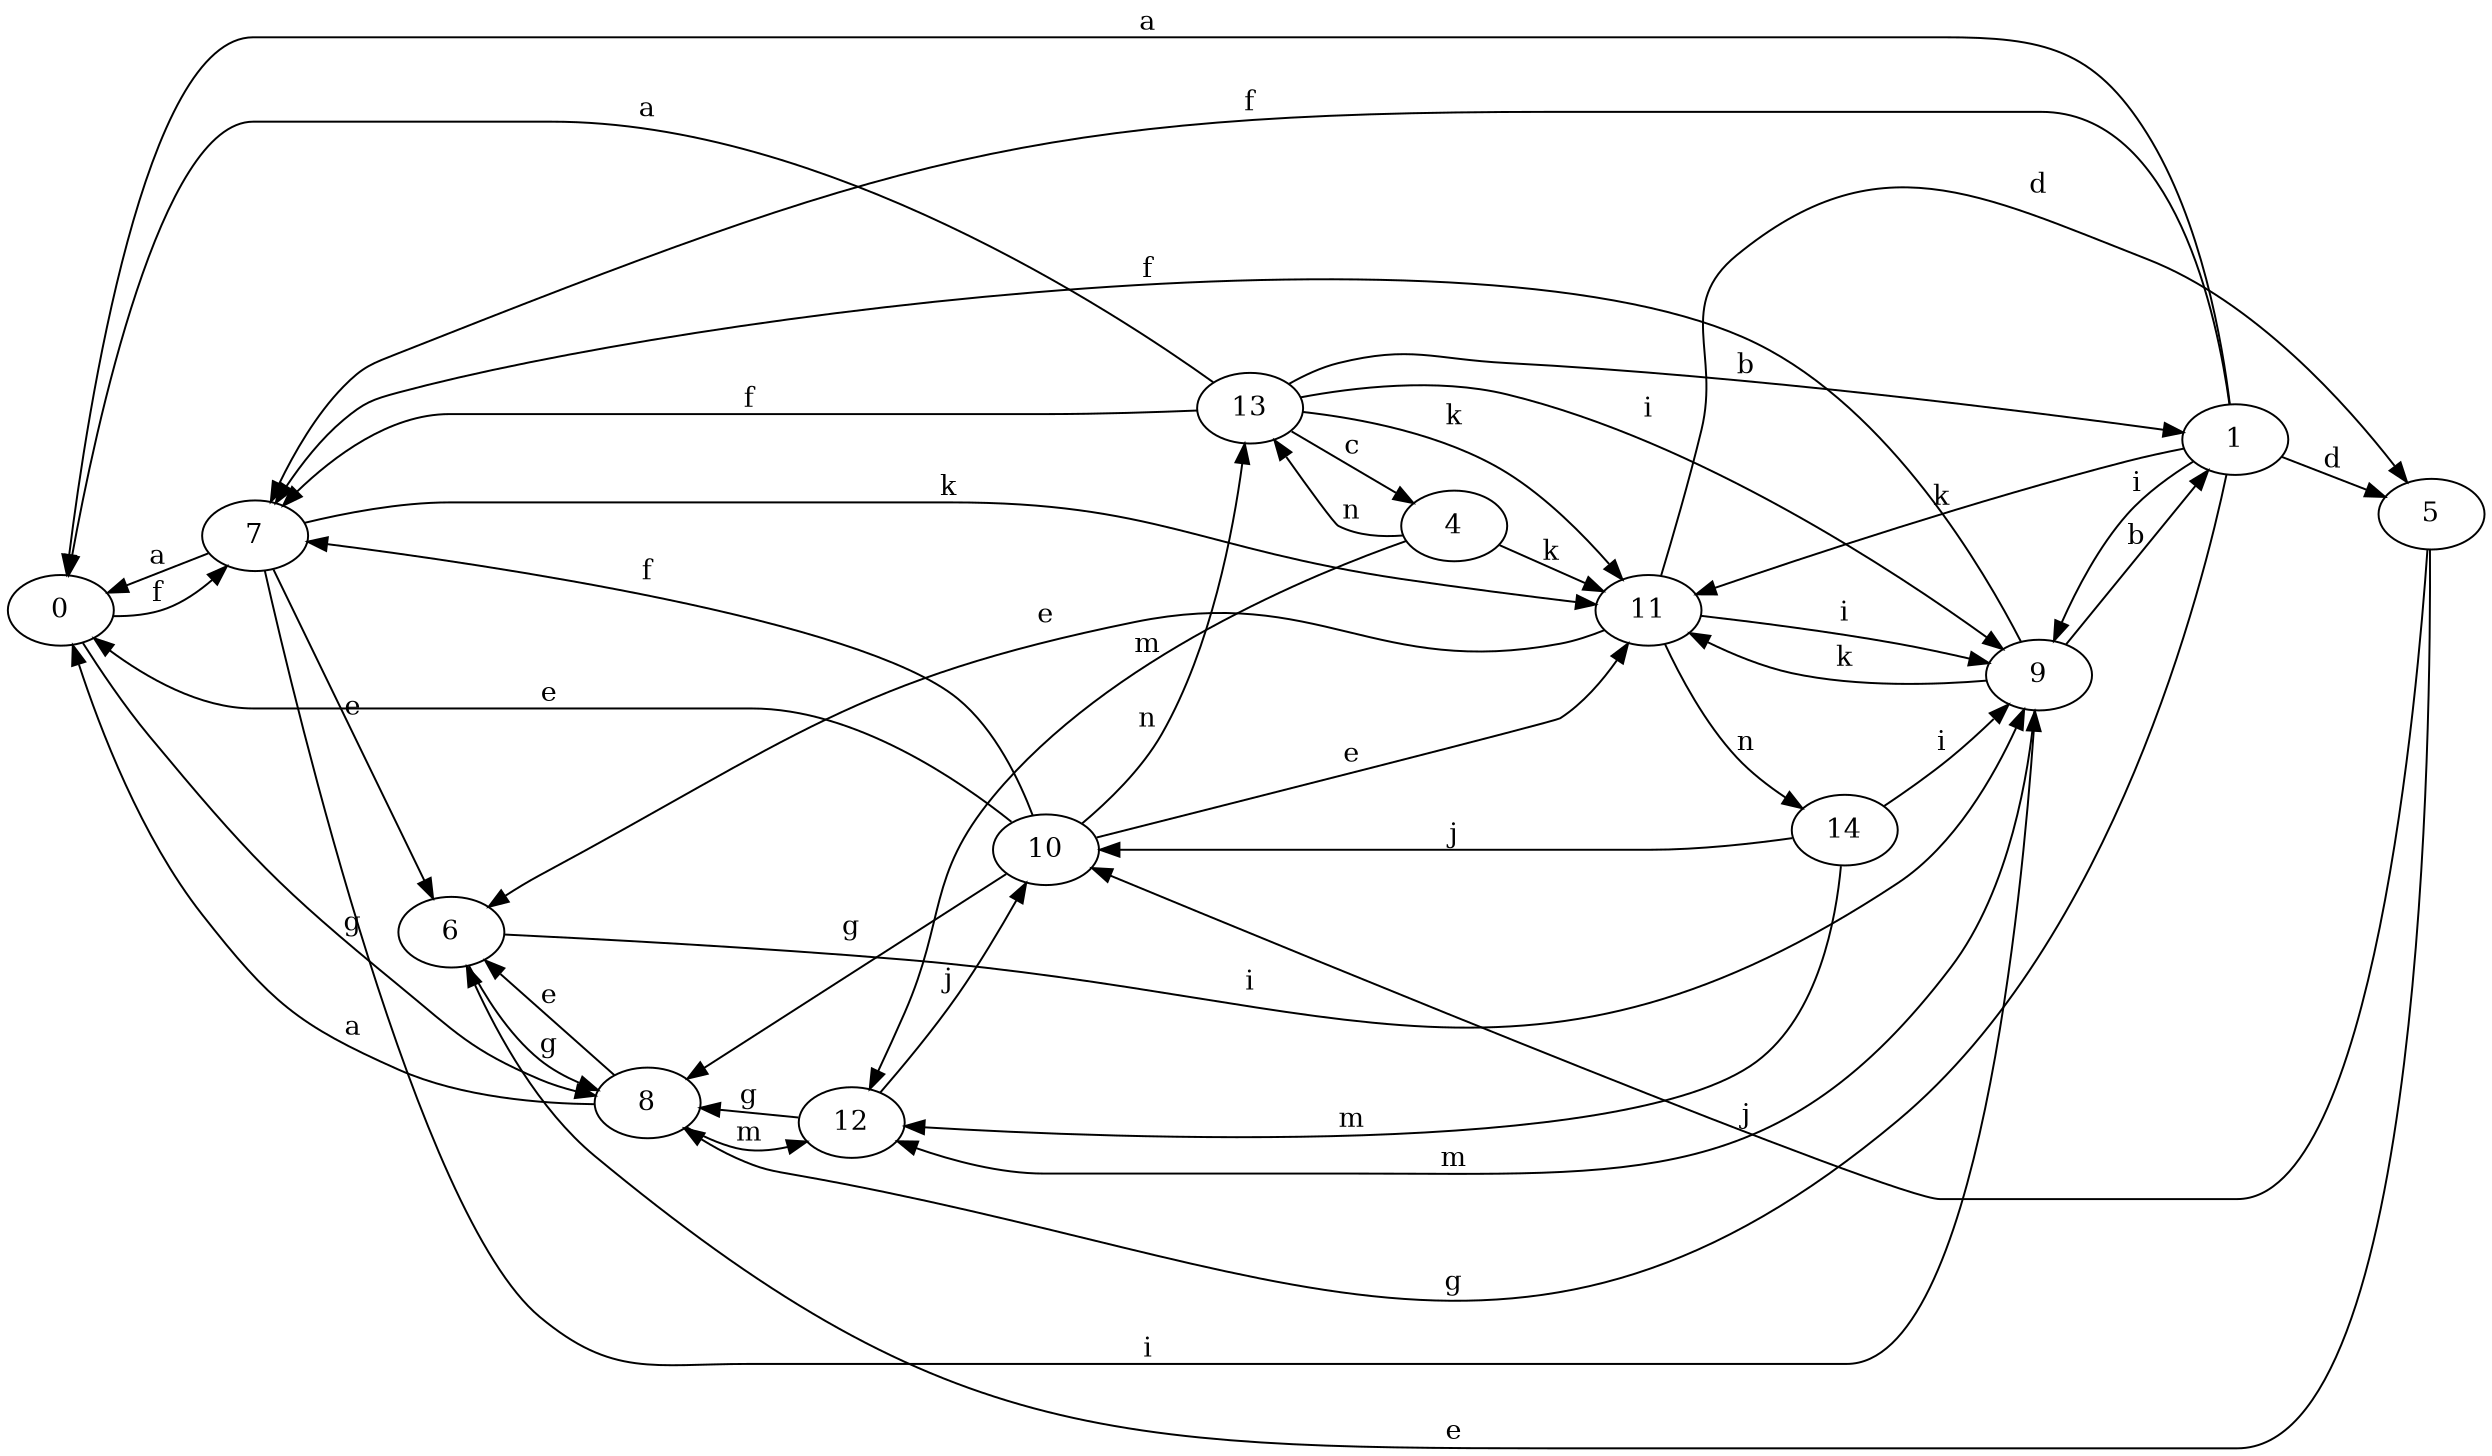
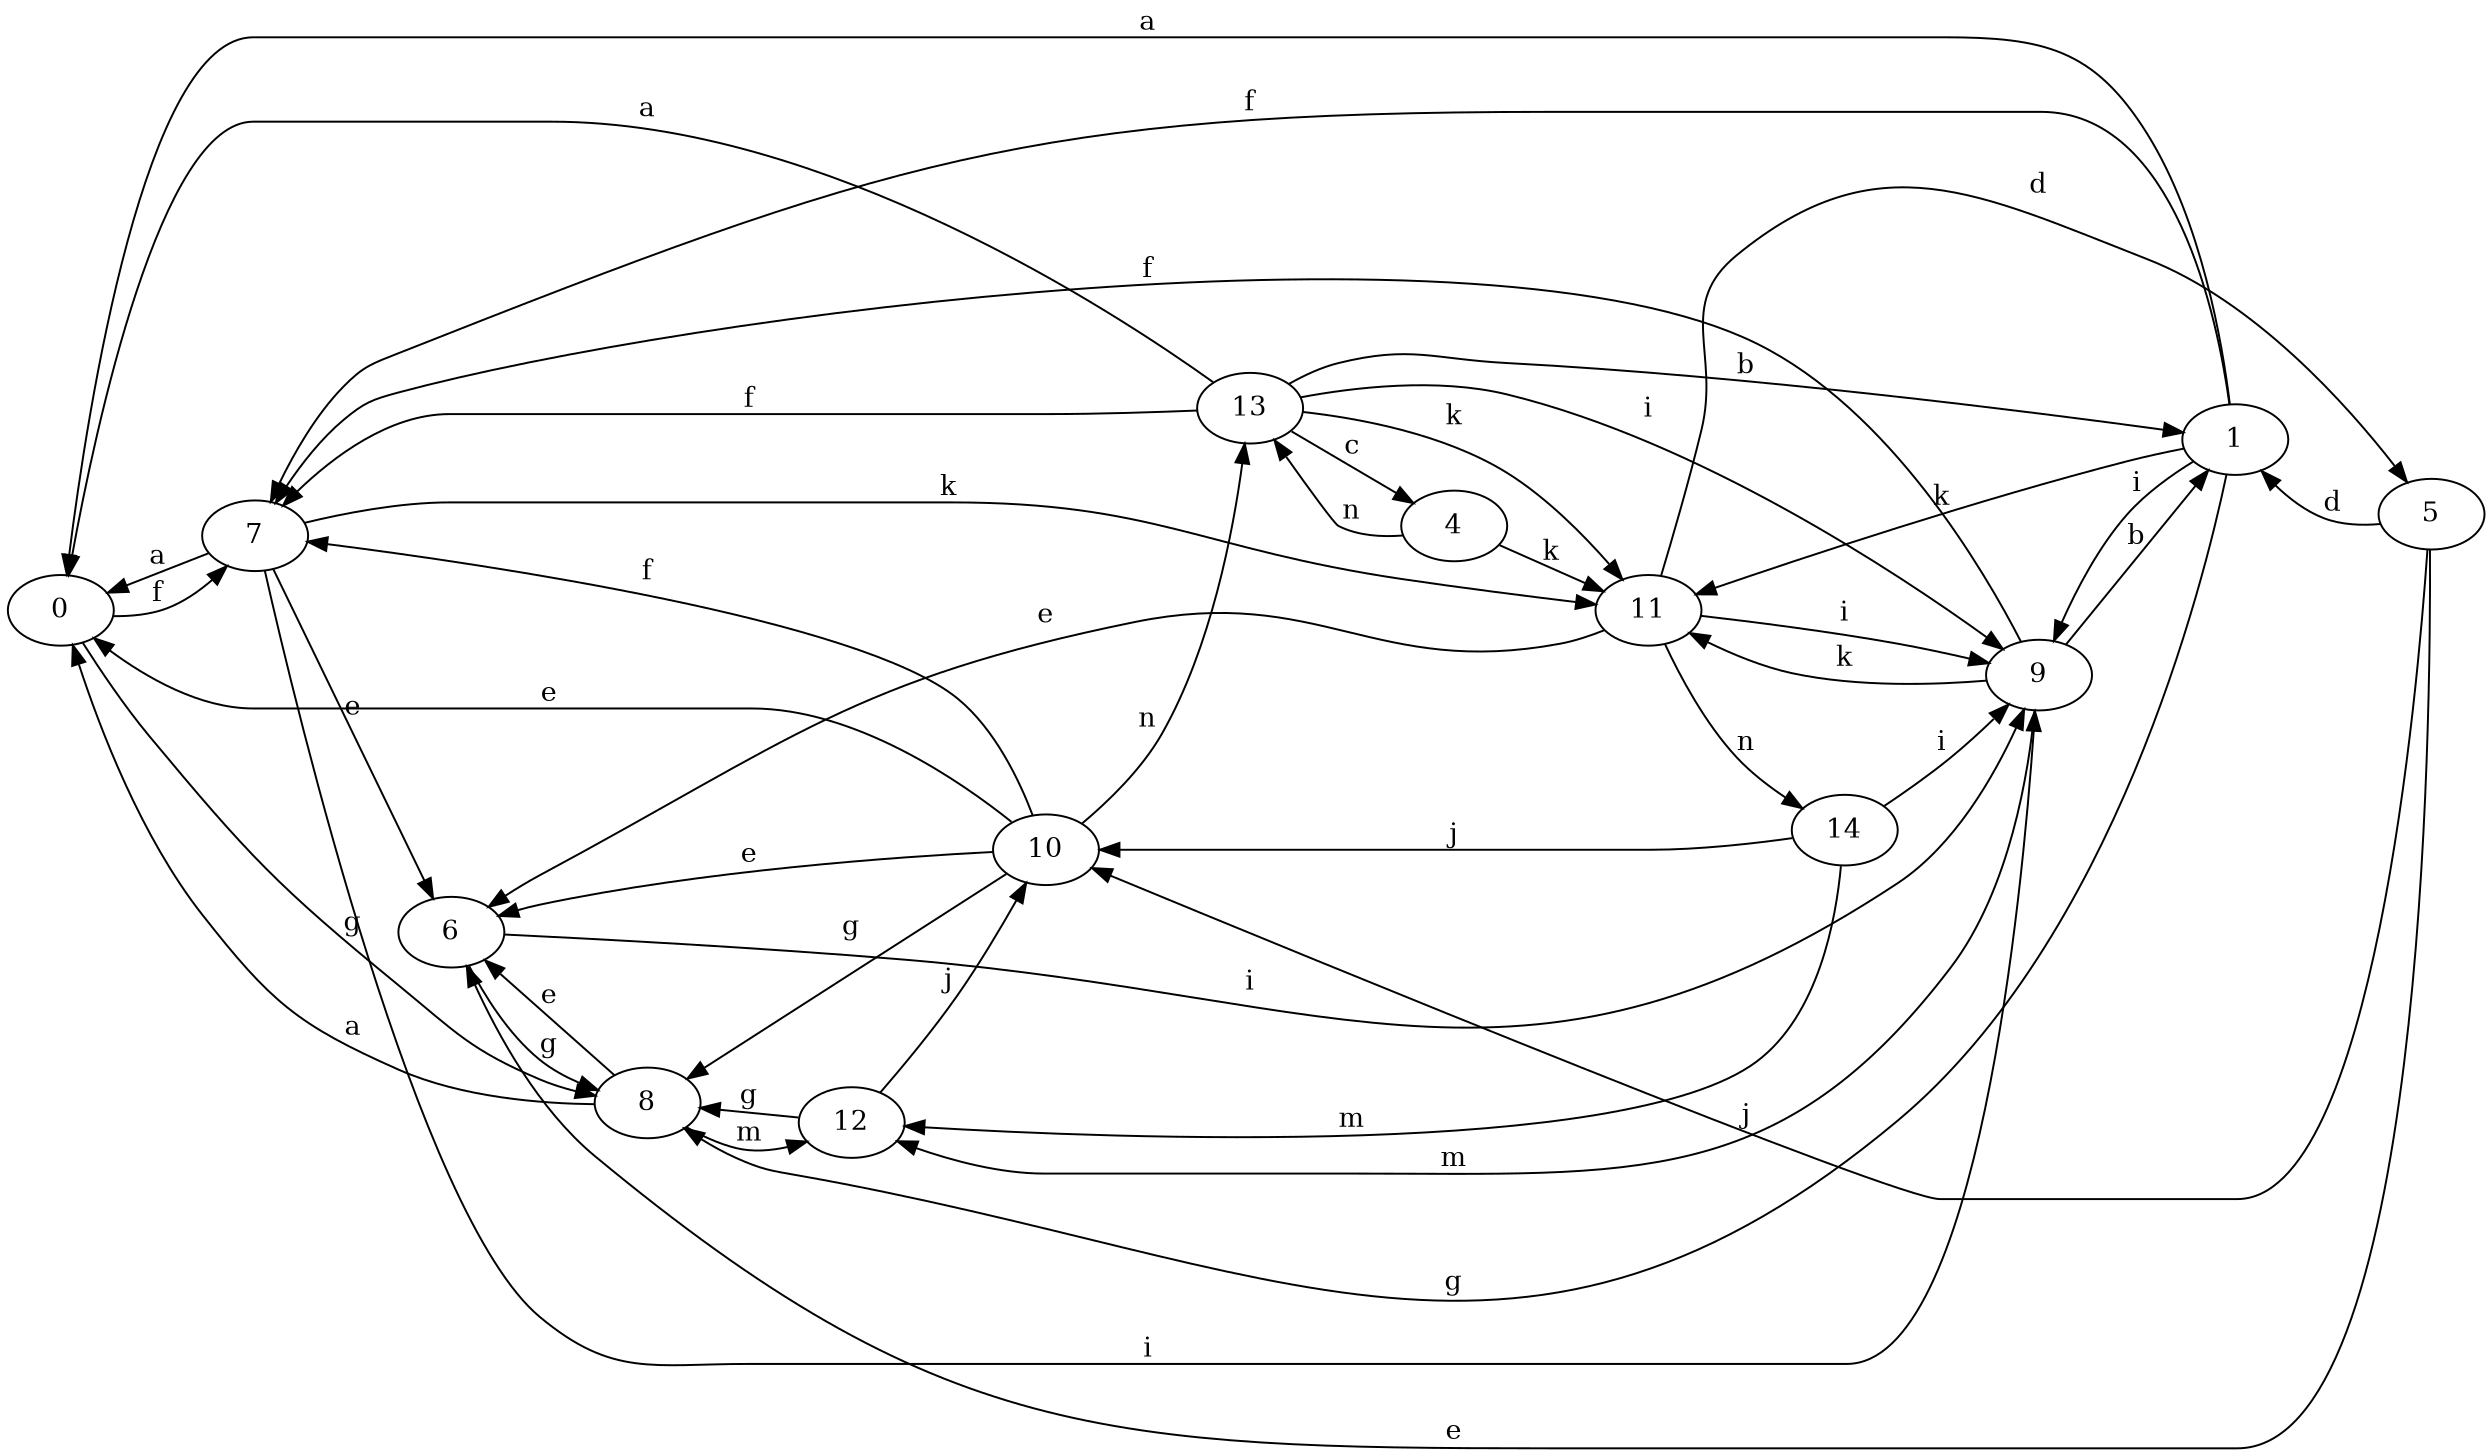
edge "1" -> "5": reversed
edge "4" -> "12": removed, label "m"
edge "10" -> "11": now "10" -> "6"
